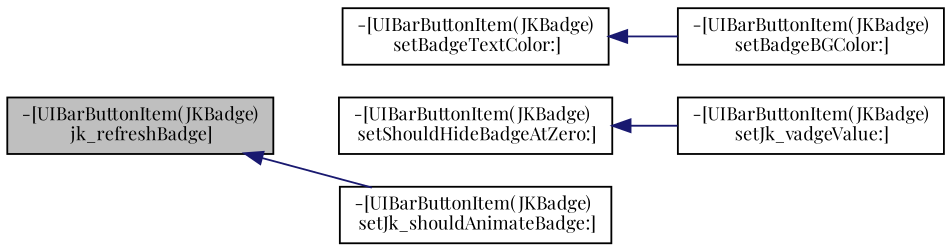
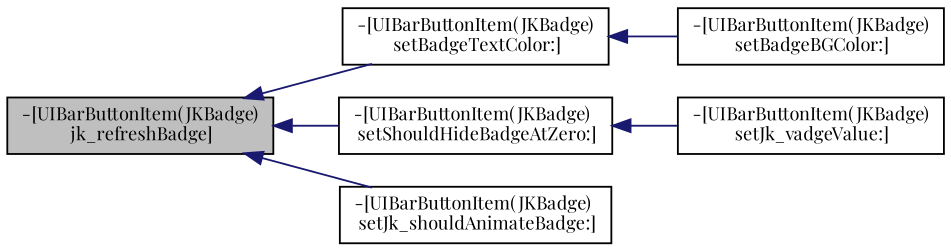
edge "-[UIBarButtonItem(JKBadge) setBadgeTextColor:]" -> "-[UIBarButtonItem(JKBadge) jk_refreshBadge]": added
edge "-[UIBarButtonItem(JKBadge) setShouldHideBadgeAtZero:]" -> "-[UIBarButtonItem(JKBadge) jk_refreshBadge]": added
